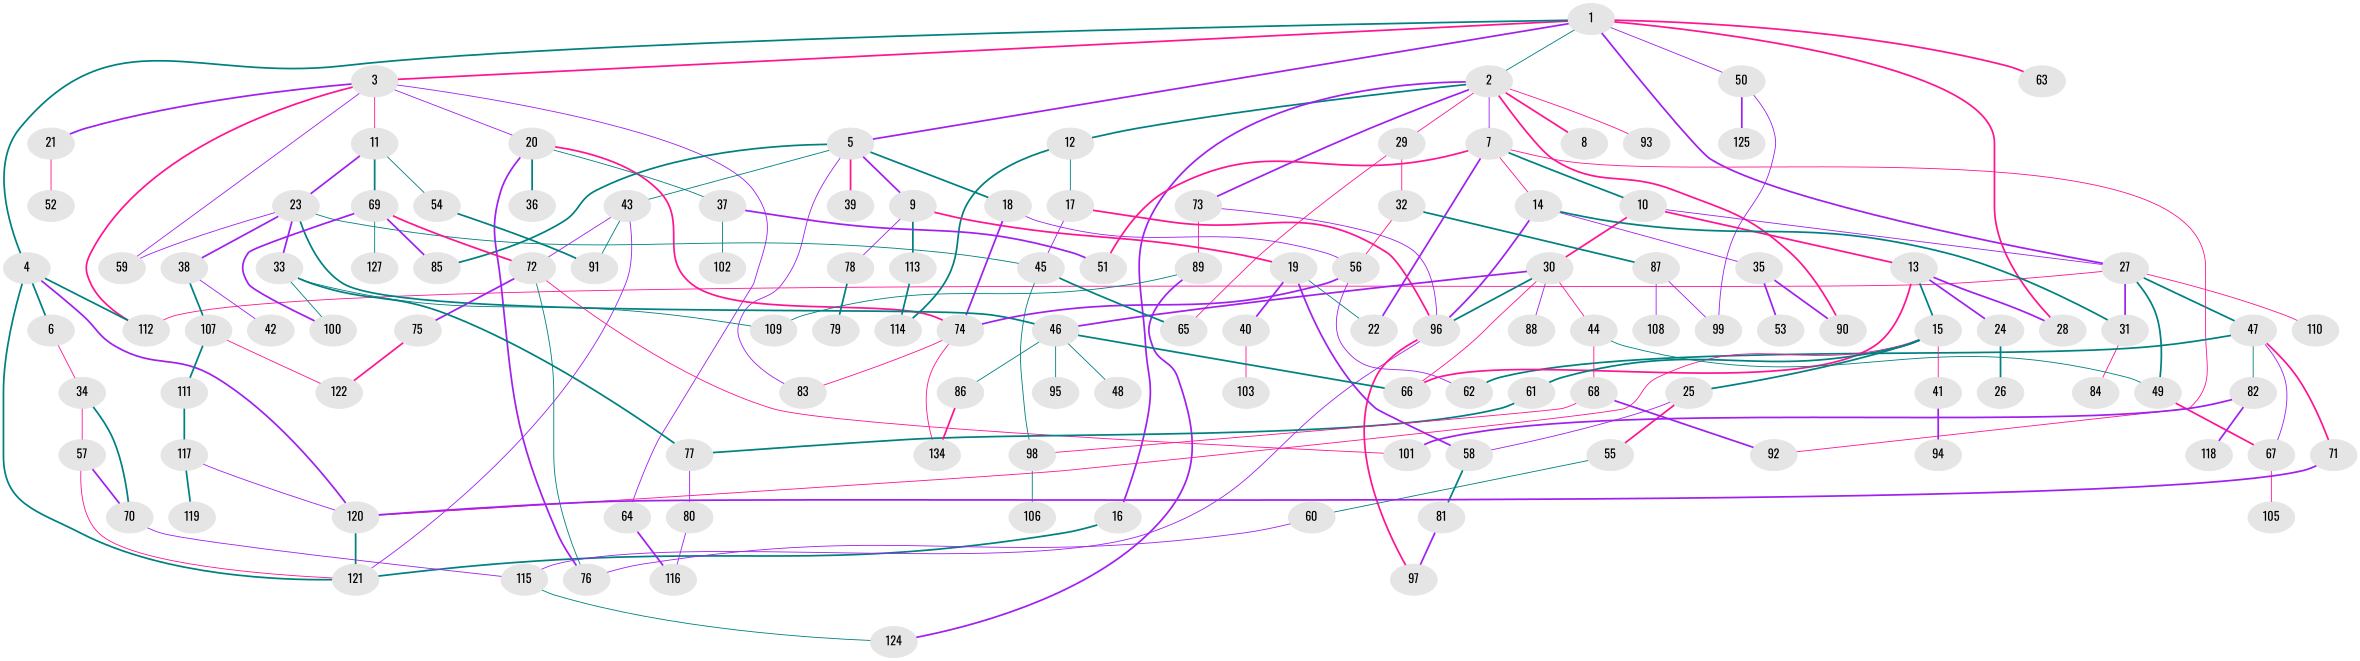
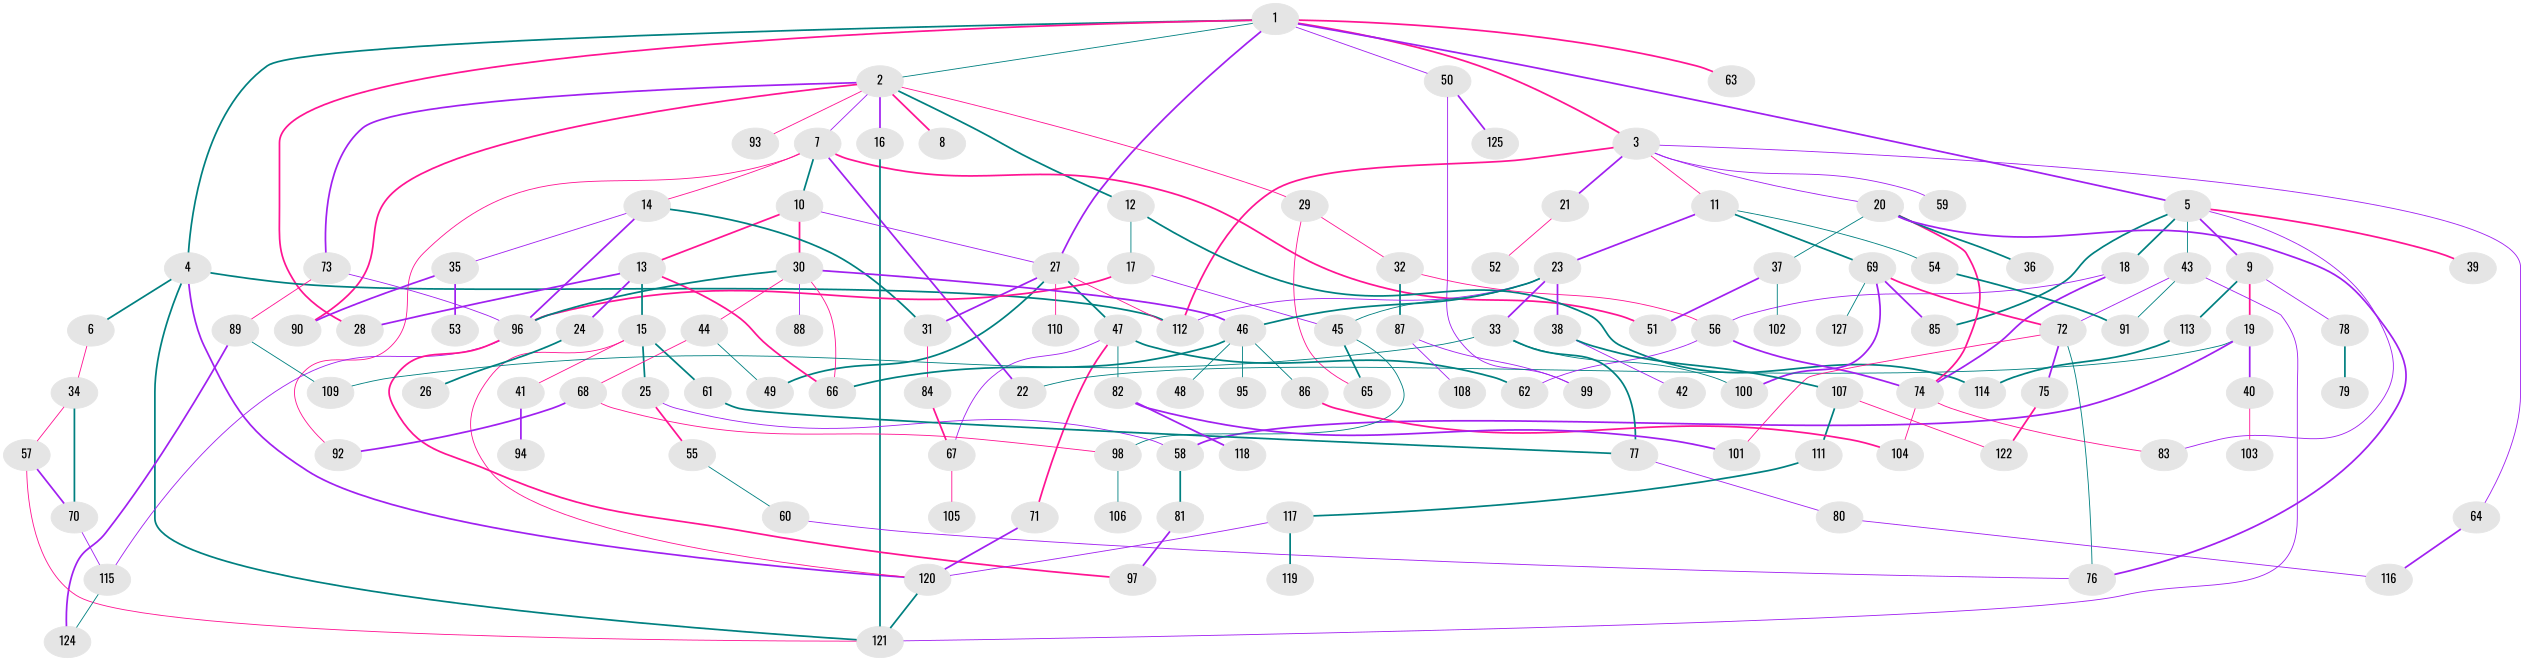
edge "23" -- "59": now "23" -- "112"
edge "49" -- "67": now "84" -- "67"
node "134": label "134" -> "104"
